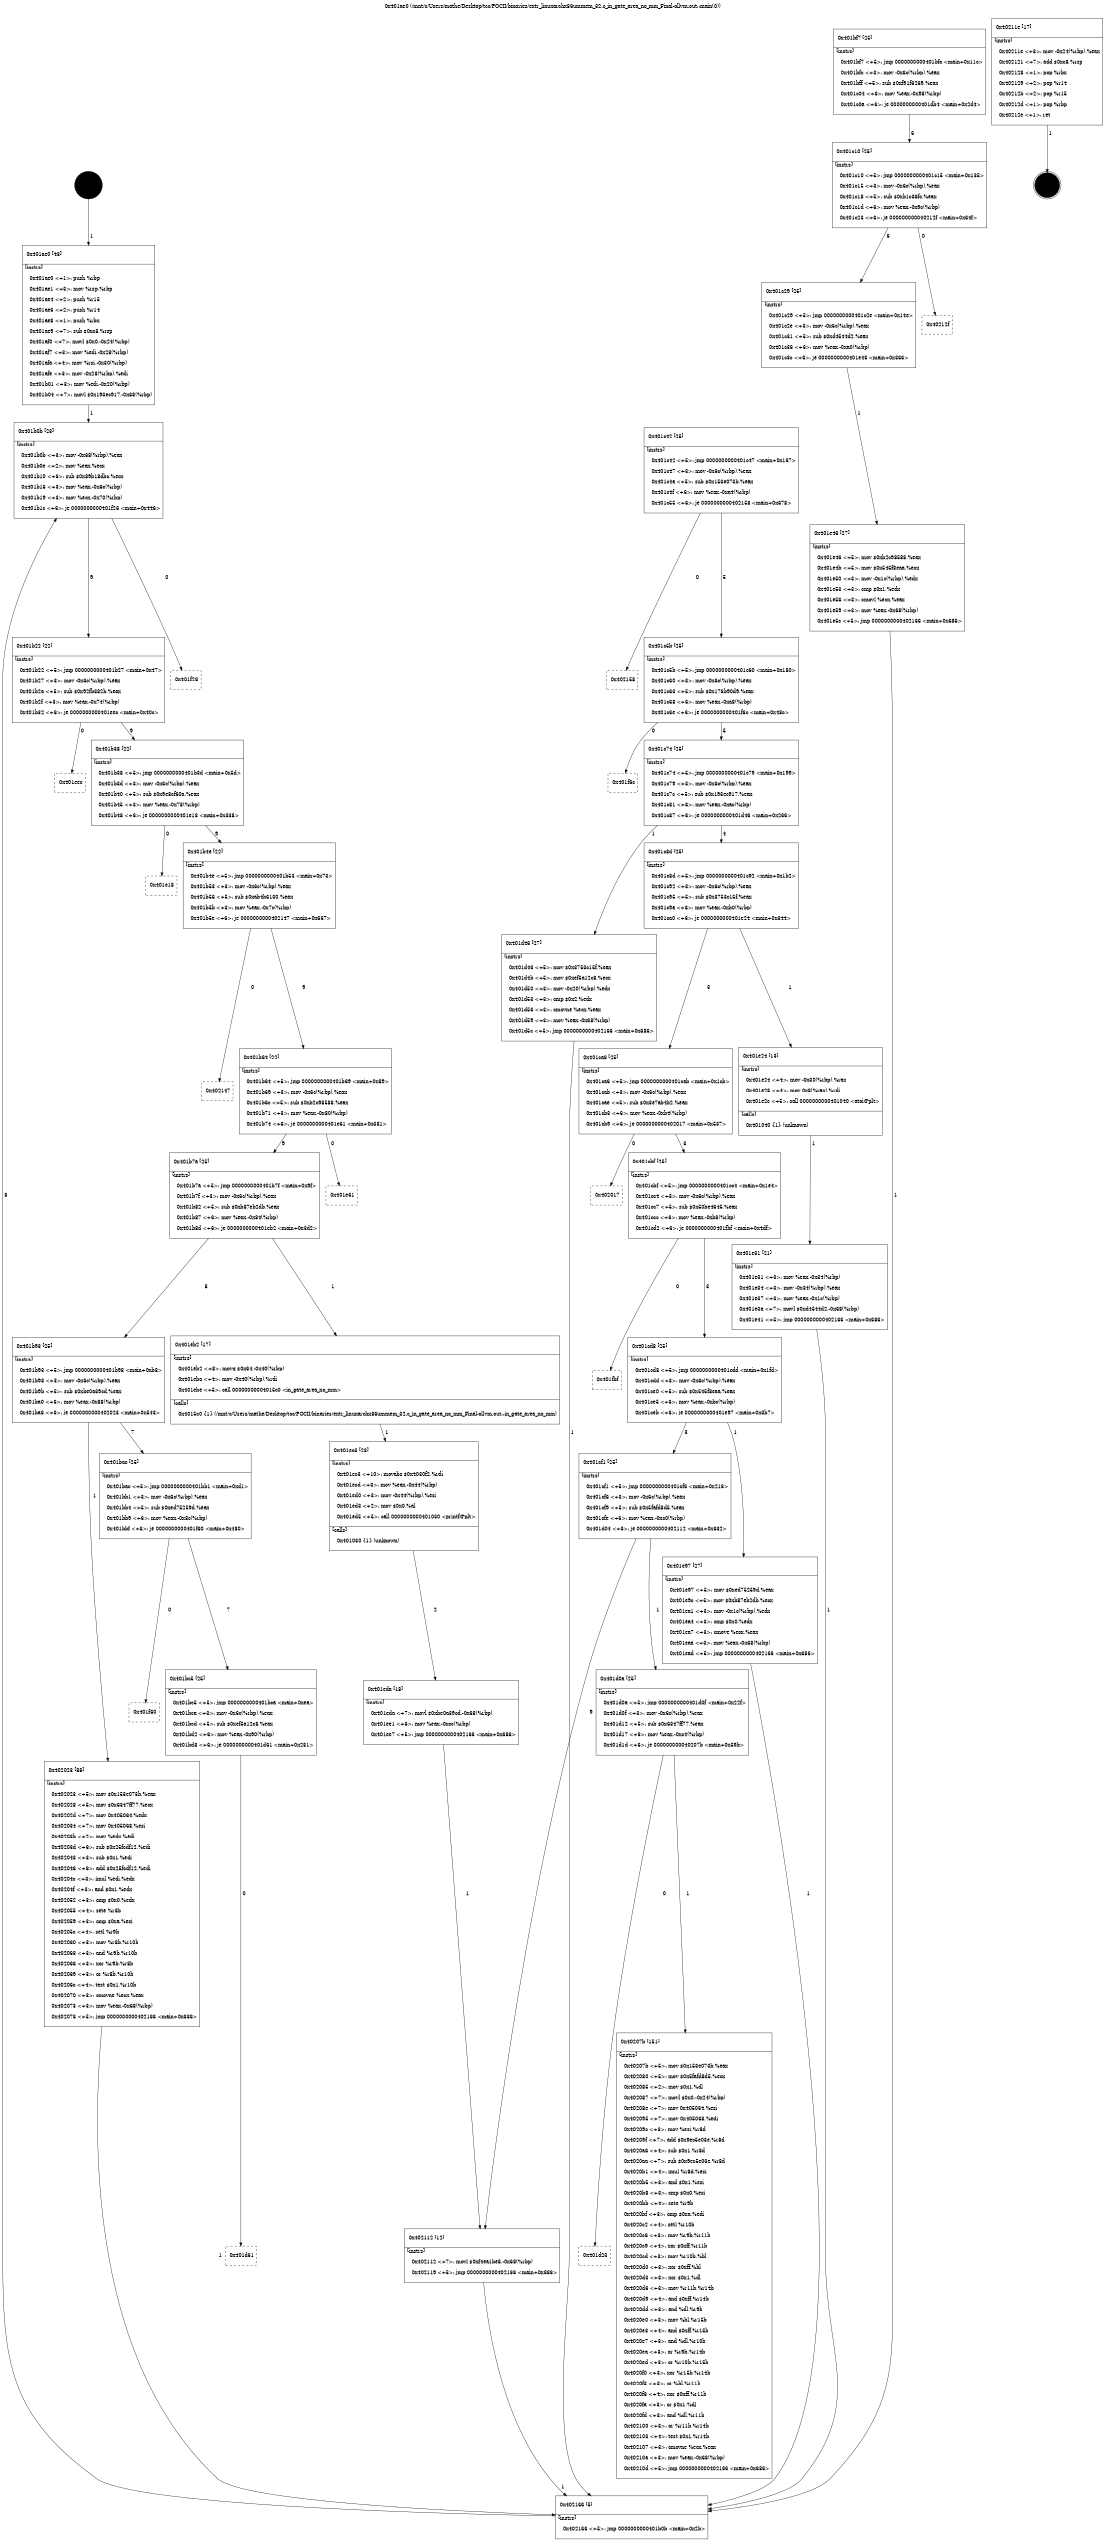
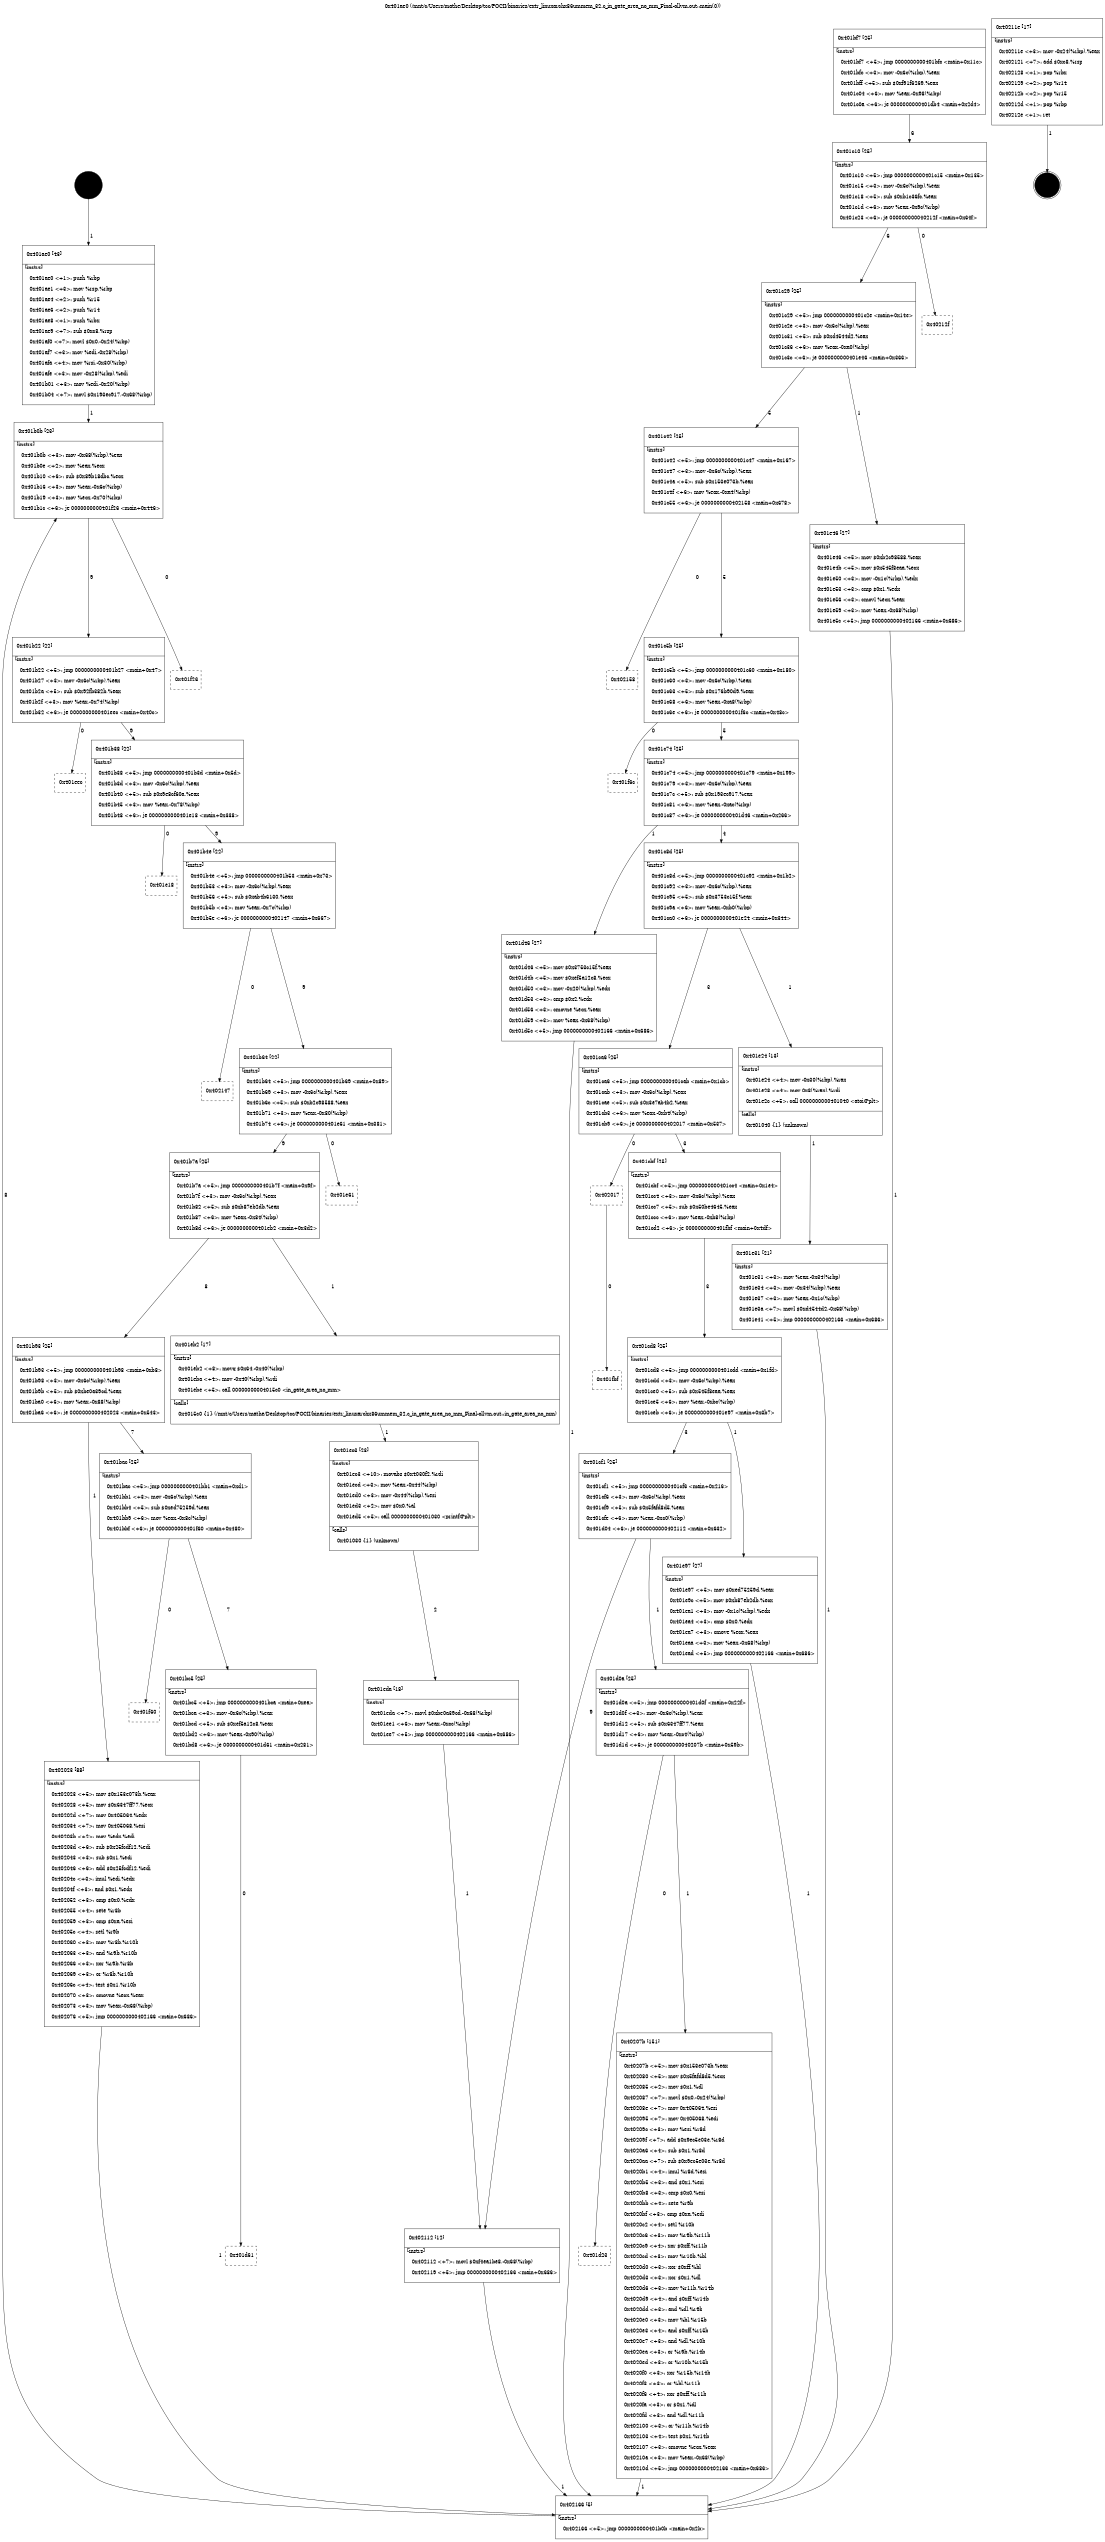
edge "0x401c29 [25]" -> "0x401c42 [25]": added, label "5"
edge "0x401cbf [25]" -> "0x401fbf": now "0x402017" -> "0x401fbf"
edge "0x40207b [151]" -> "0x402166 [5]": added, label "1"
